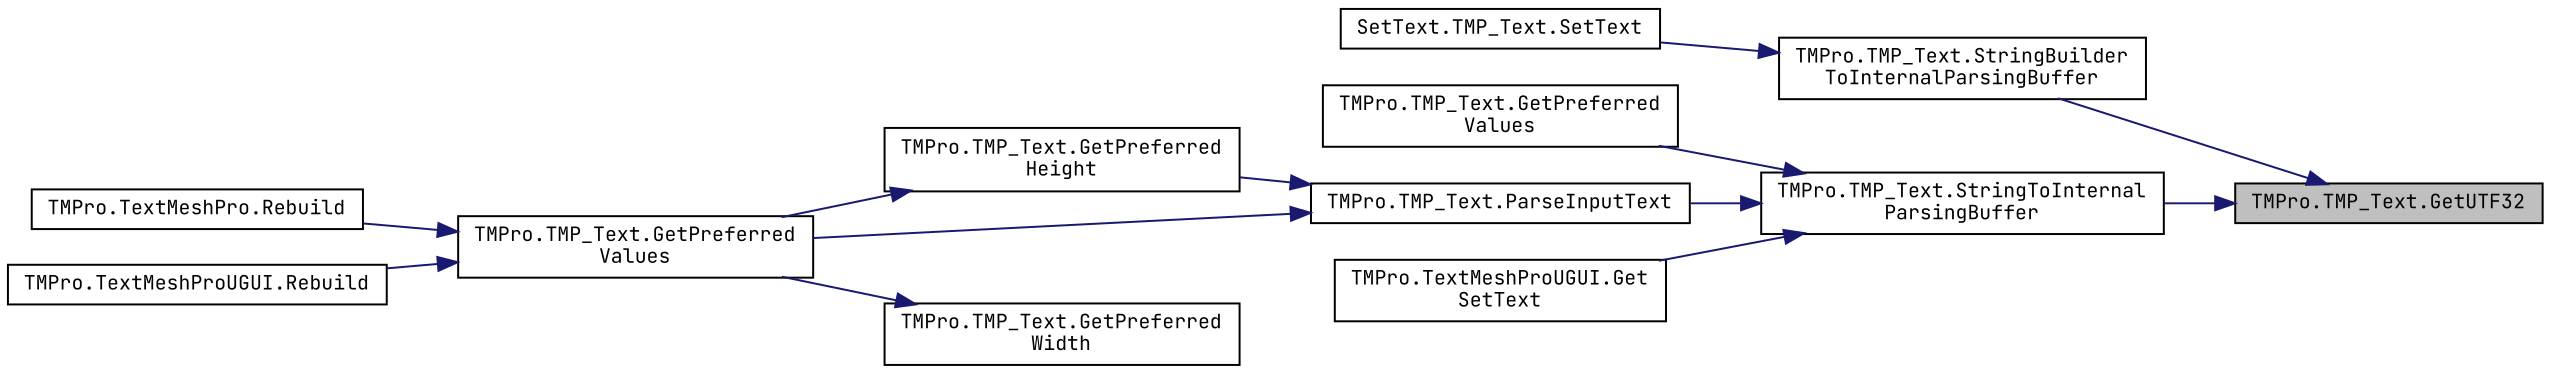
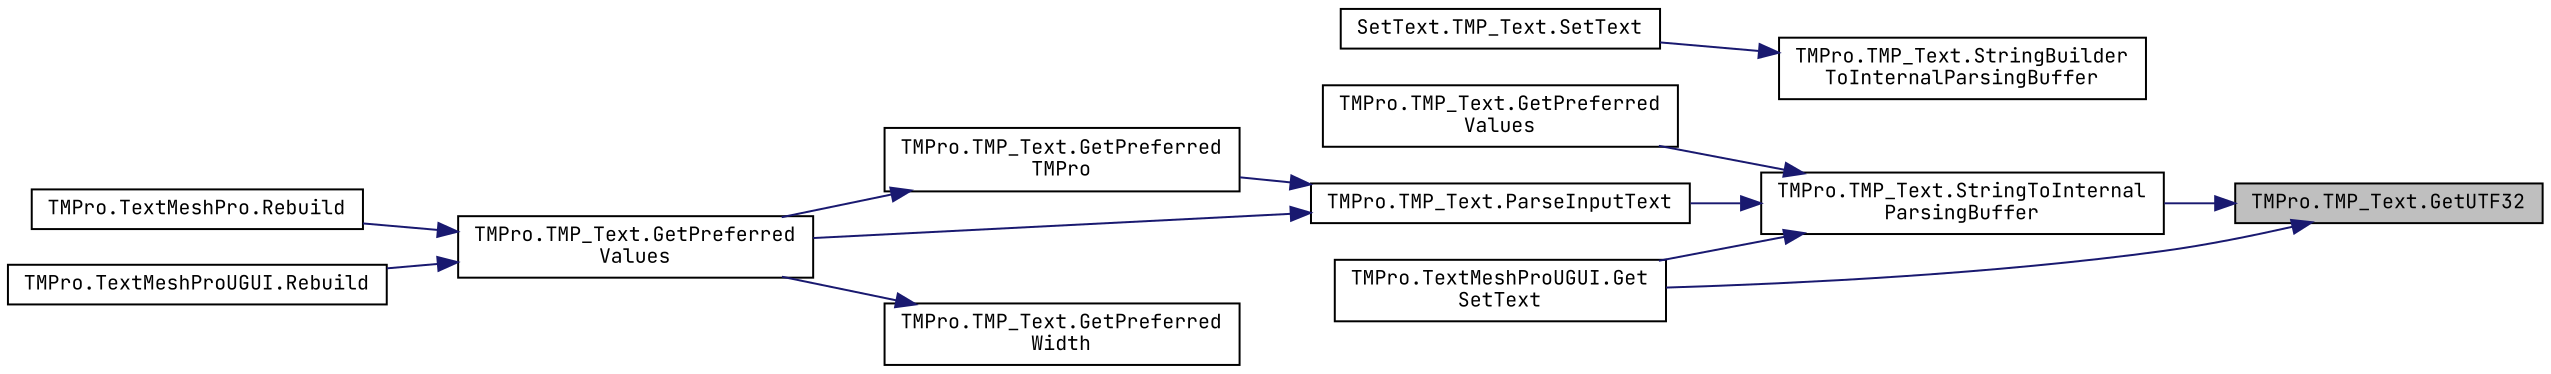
edge "TMPro.TMP_Text.StringBuilder ToInternalParsingBuffer" -> "TMPro.TMP_Text.GetUTF32": now "TMPro.TextMeshProUGUI.Get SetText" -> "TMPro.TMP_Text.GetUTF32"
node "TMPro.TMP_Text.GetPreferred Height": label "TMPro.TMP_Text.GetPreferred Height" -> "TMPro.TMP_Text.GetPreferred TMPro"
